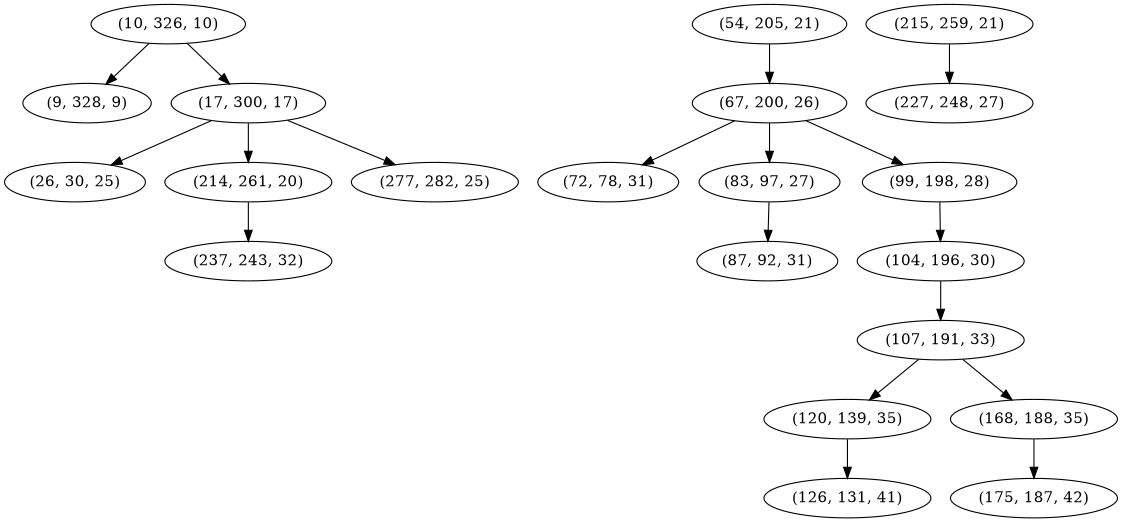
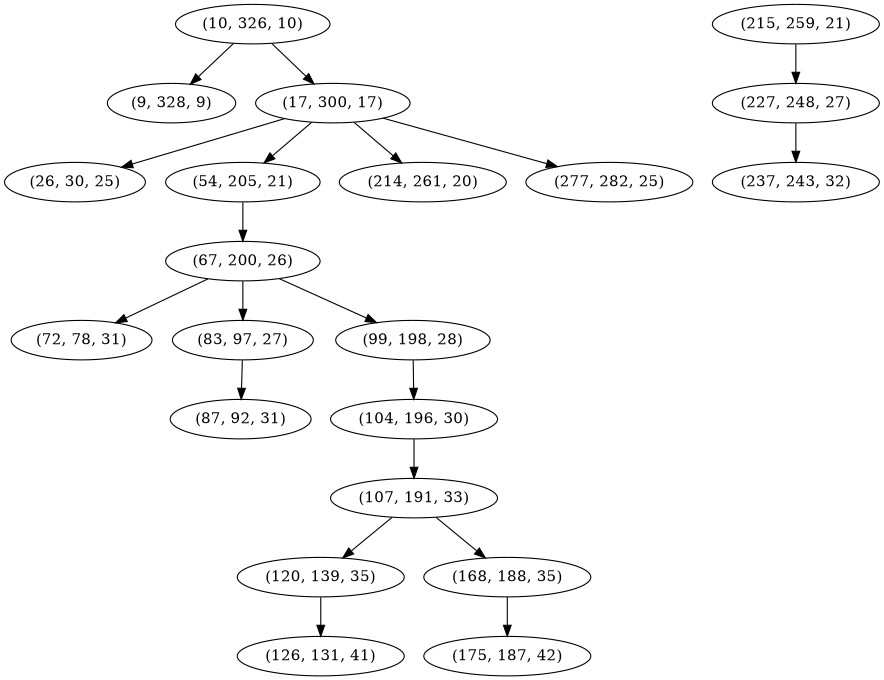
edge "(17, 300, 17)" -> "(54, 205, 21)": added
edge "(214, 261, 20)" -> "(237, 243, 32)": now "(227, 248, 27)" -> "(237, 243, 32)"
